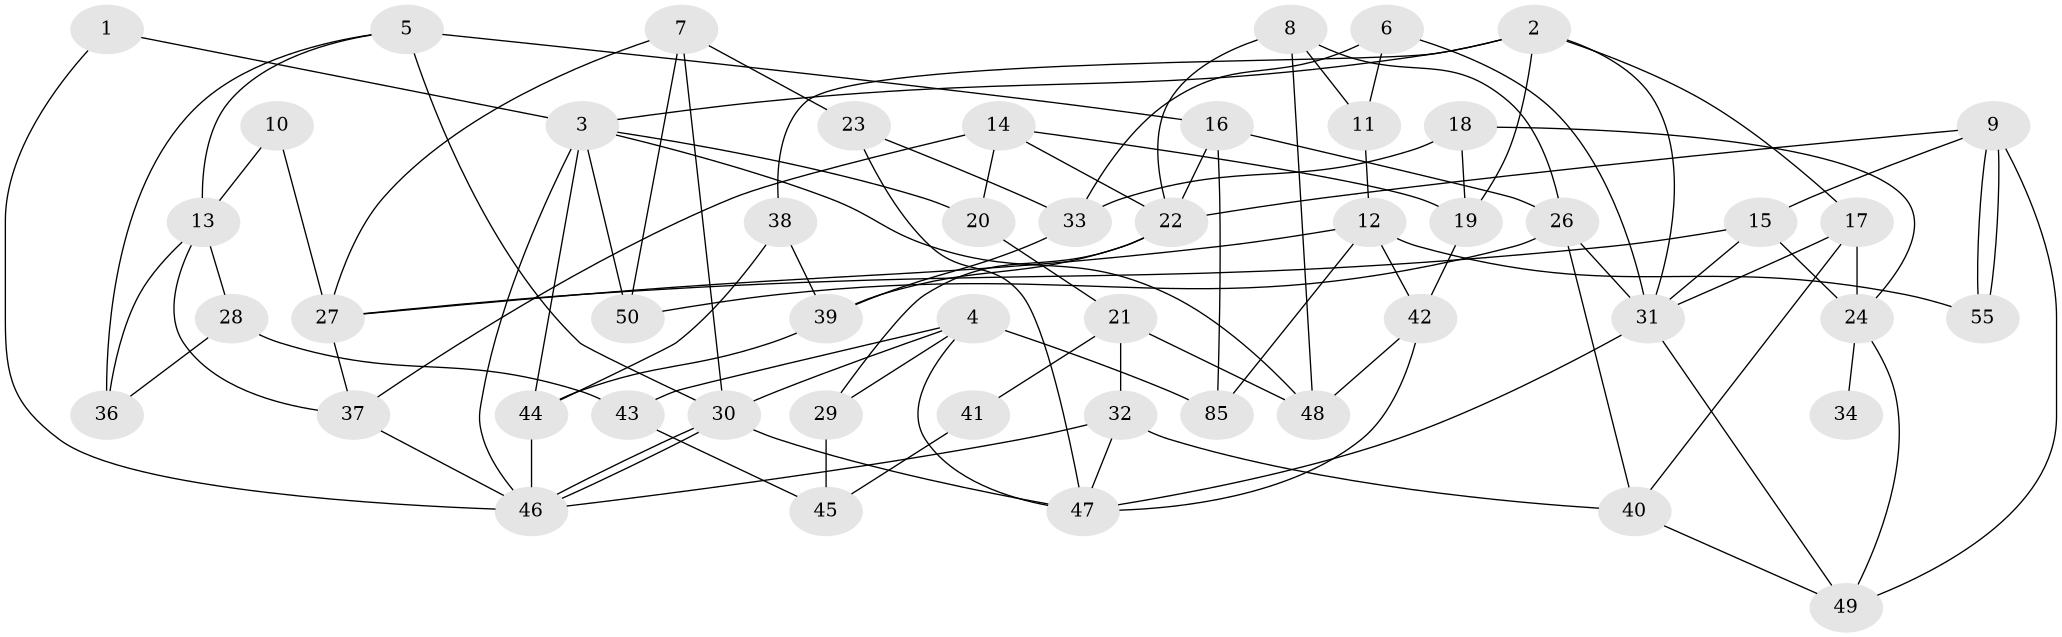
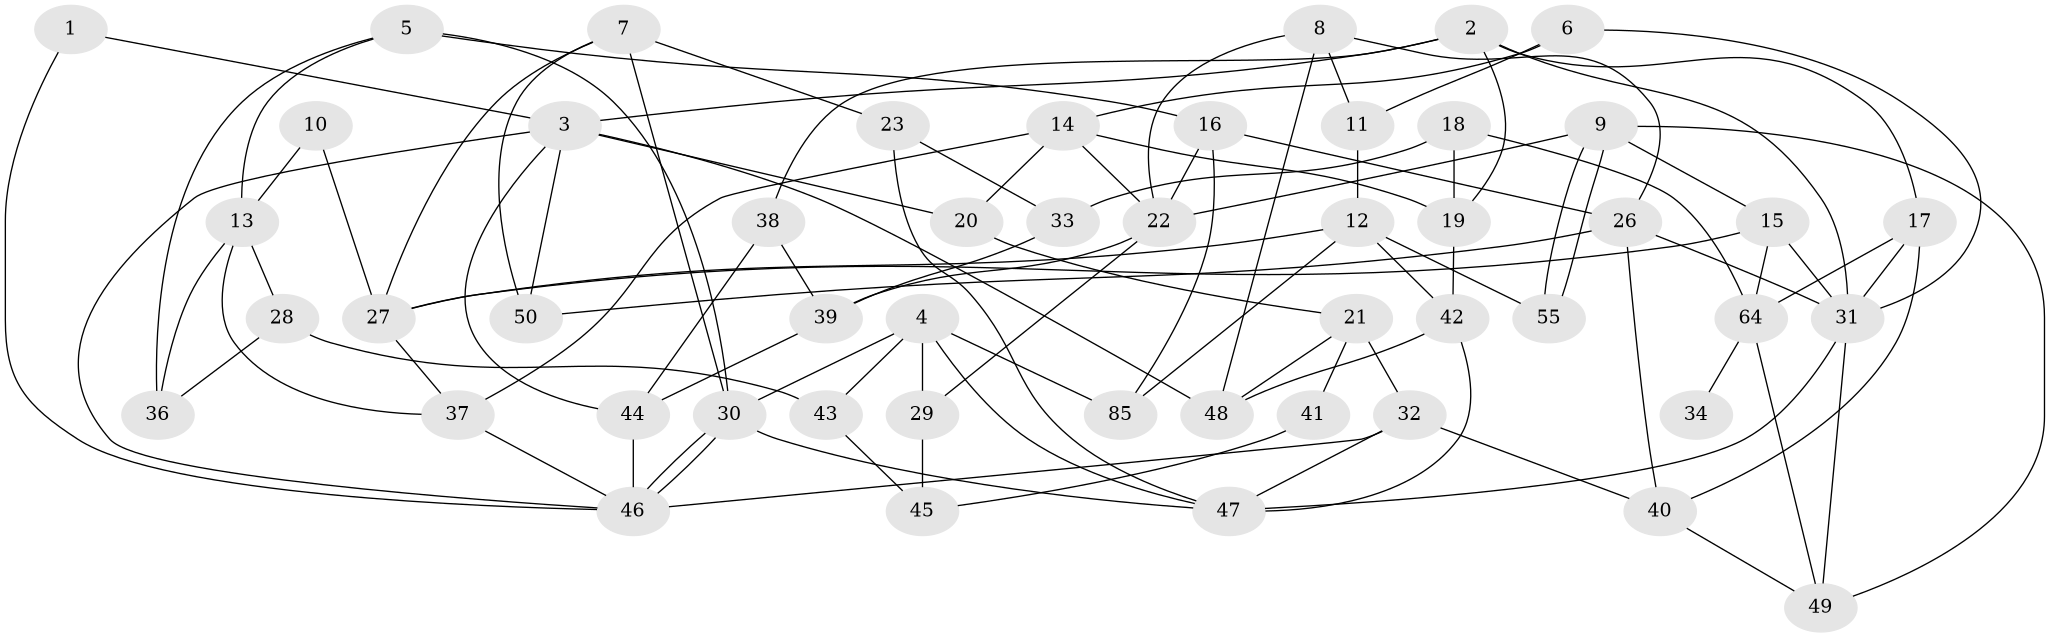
edge "6" -- "33": now "6" -- "14"
node "24": label "24" -> "64"
